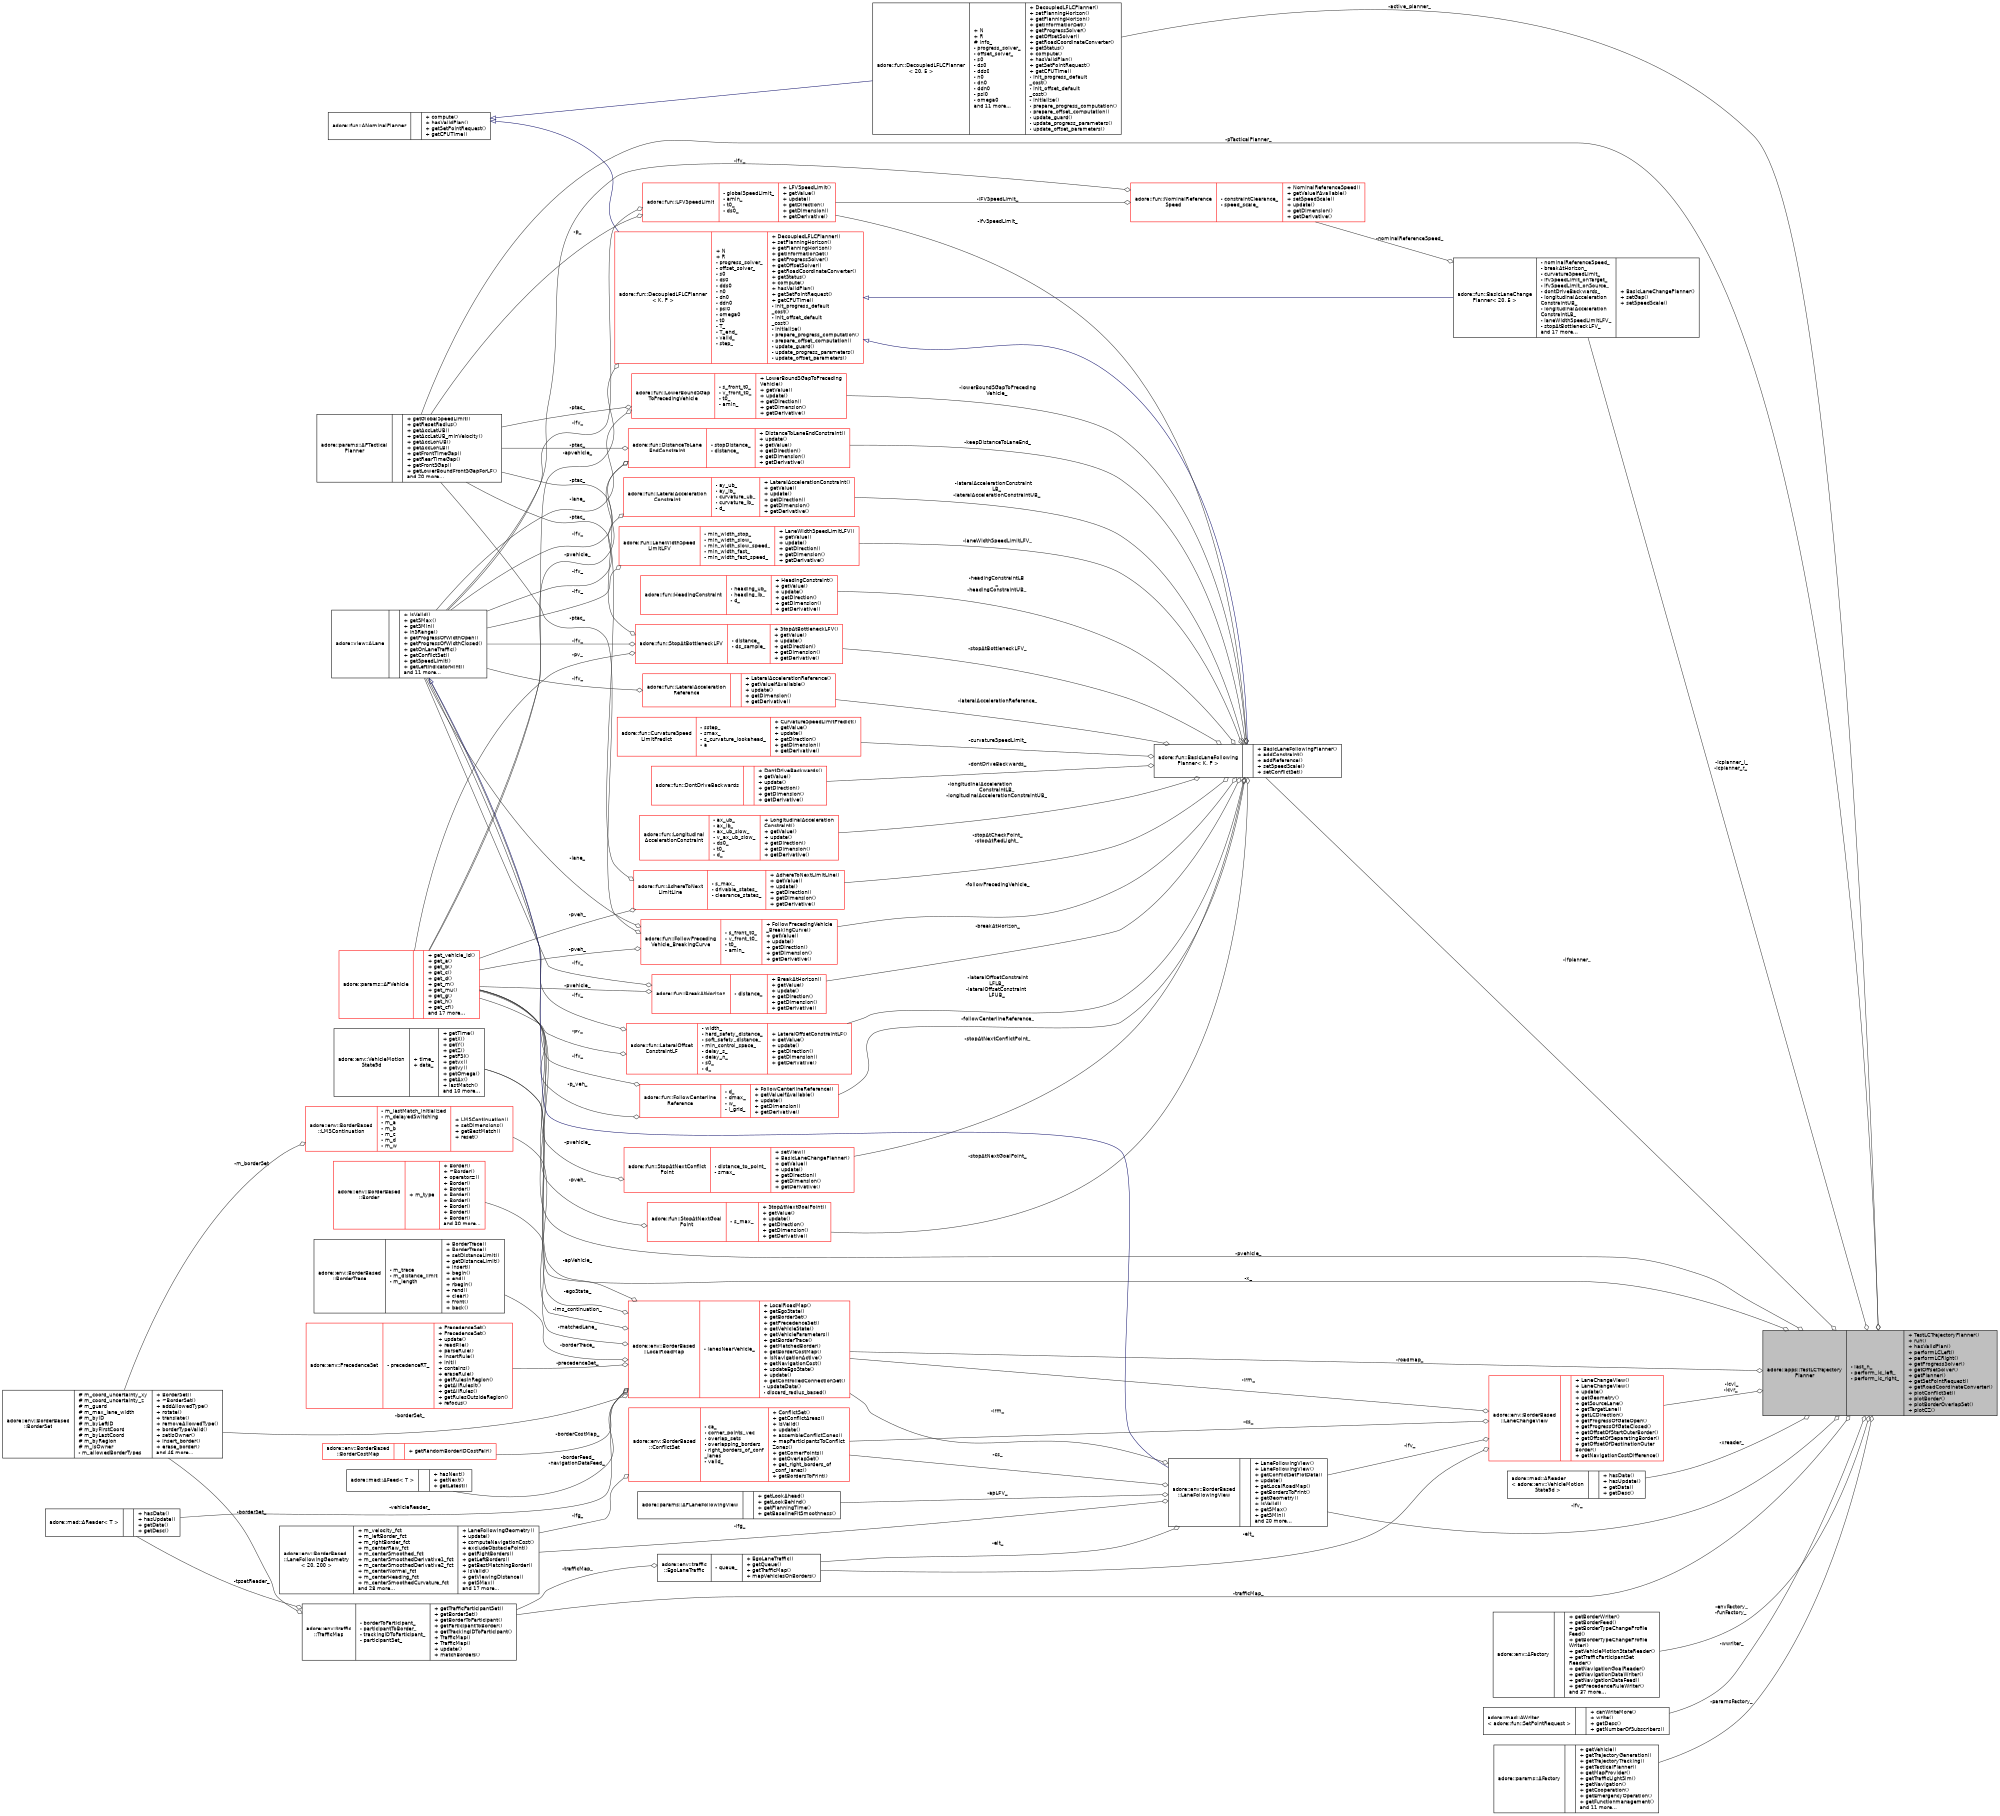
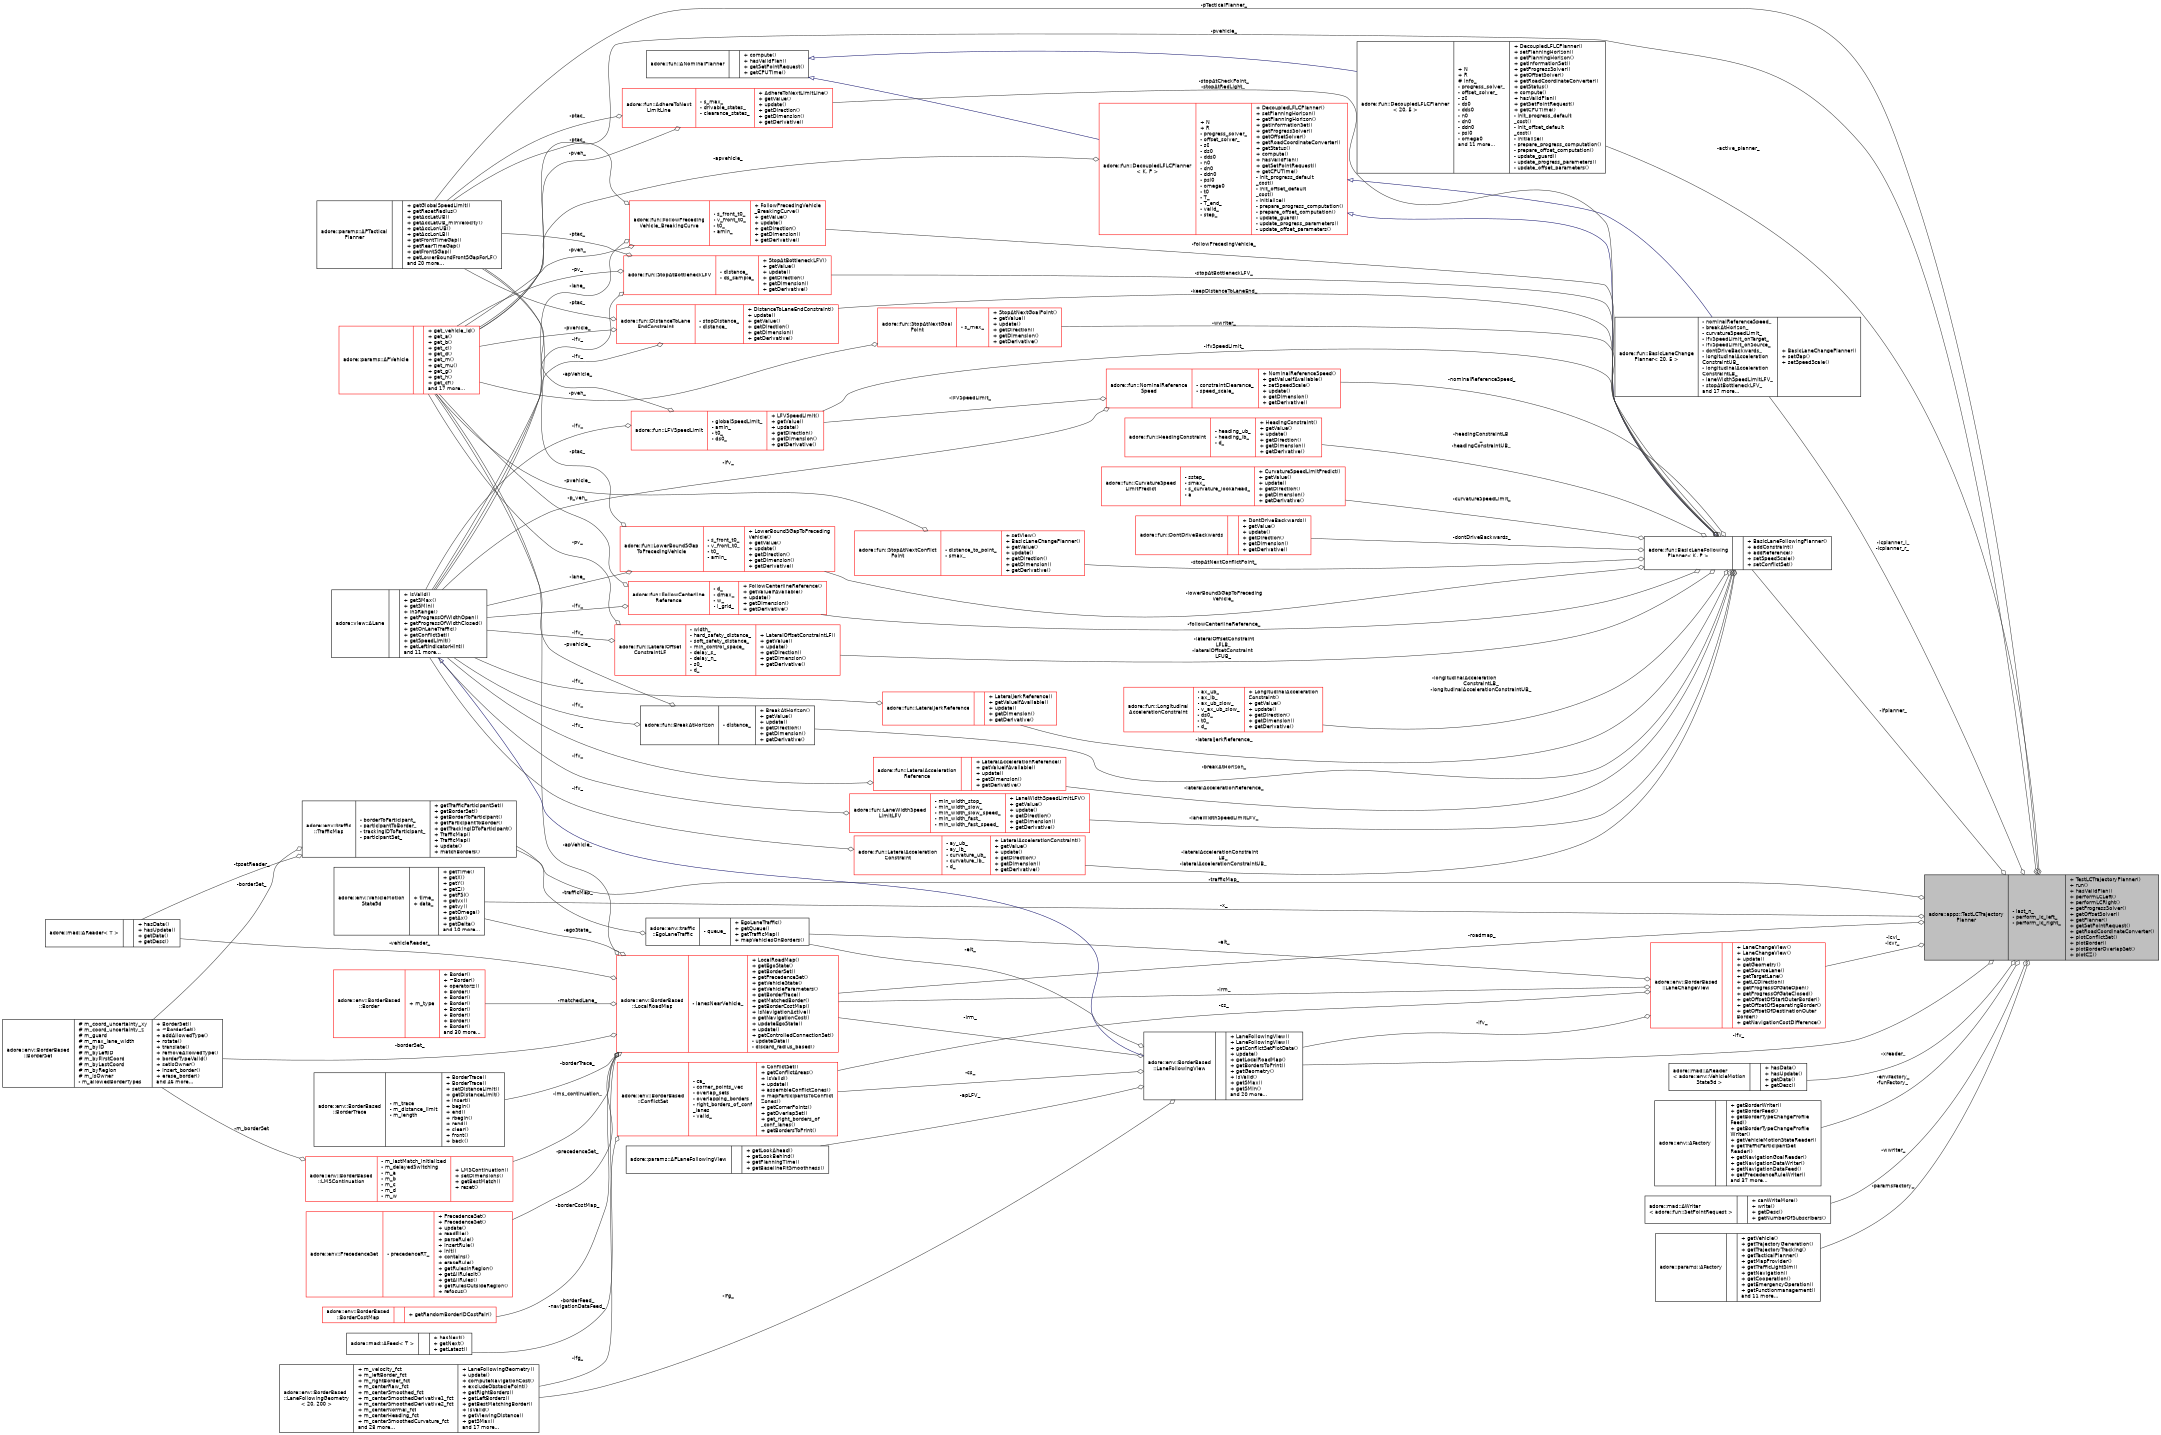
edge "adore::params::APTactical" -> "adore::fun::LFVSpeedLimit": label " -p_" -> " -apVehicle_"
edge "adore::fun::NominalReference" -> "adore::fun::BasicLaneChange": now "adore::fun::NominalReference" -> "adore::fun::BasicLaneFollowing"
node "adore::fun::LateralJerkReference": added
node "adore::fun::BreakAtHorizon": color red -> black
node "adore::env::VehicleMotion": text "+ lastMatch()" -> "+ getDelta()"
edge "adore::fun::StopAtNextGoal" -> "adore::fun::BasicLaneFollowing": label " -stopAtNextGoalPoint_" -> " -wwriter_"
